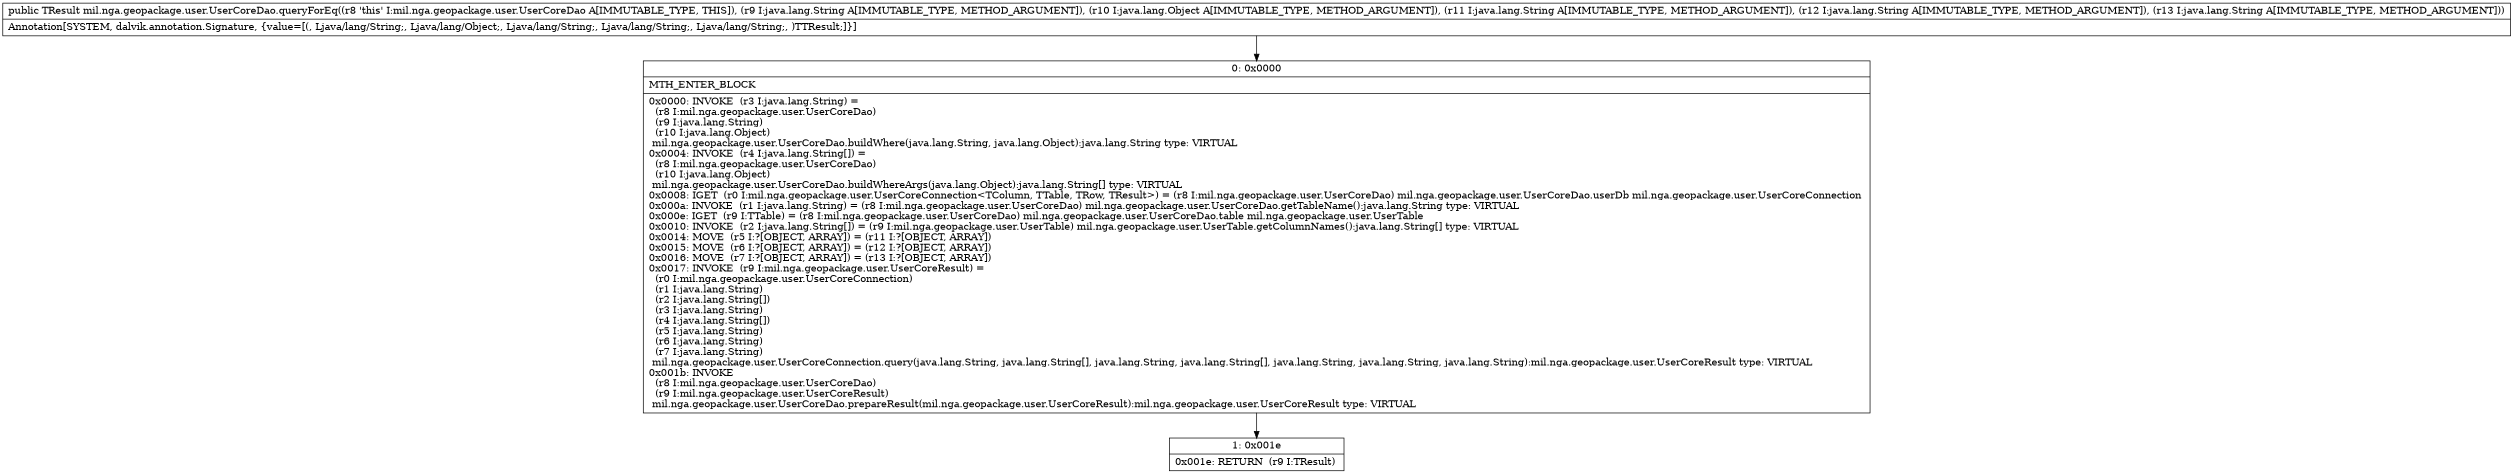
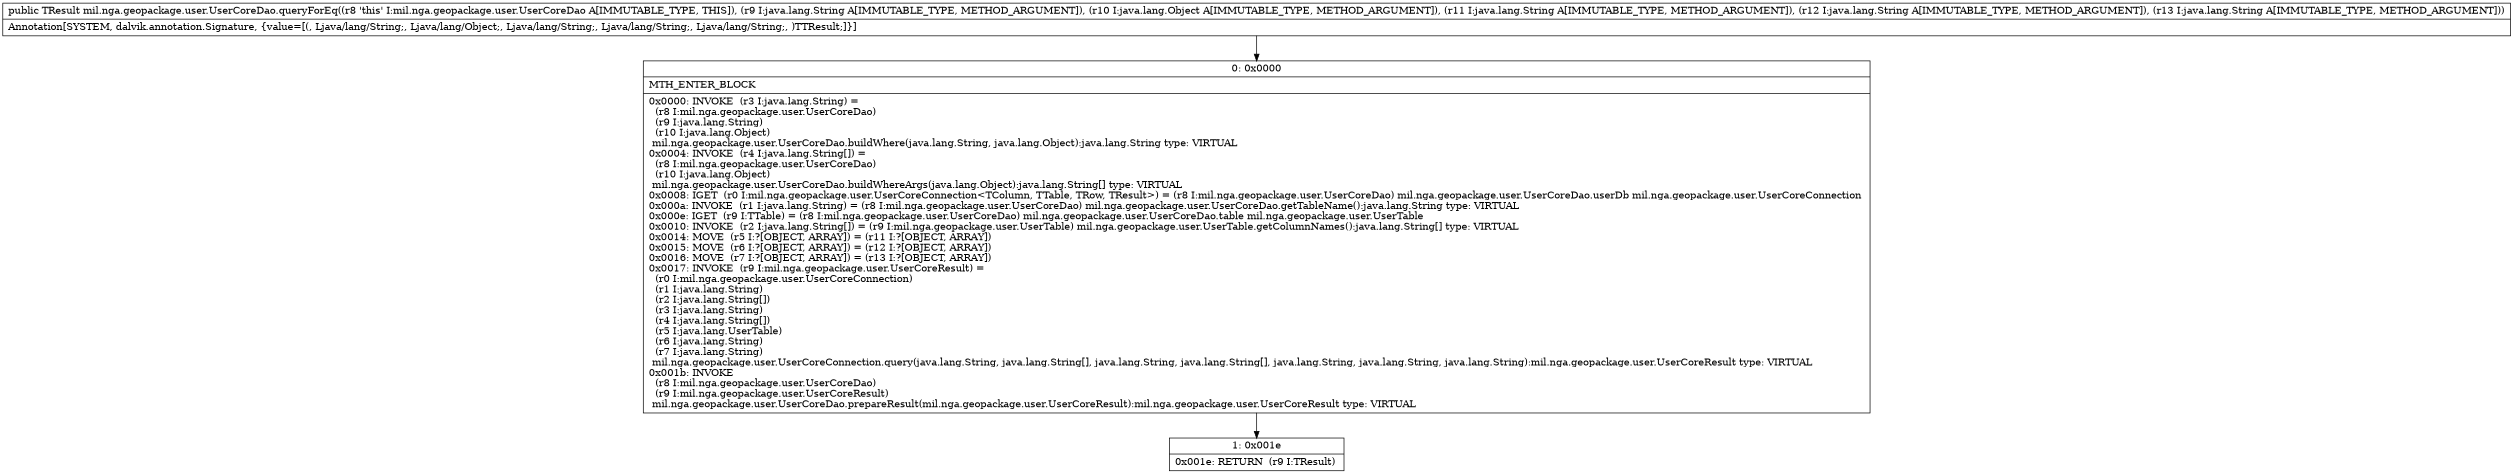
node "0: 0x0000": text "(r5 I:java.lang.String)" -> "(r5 I:java.lang.UserTable)"
